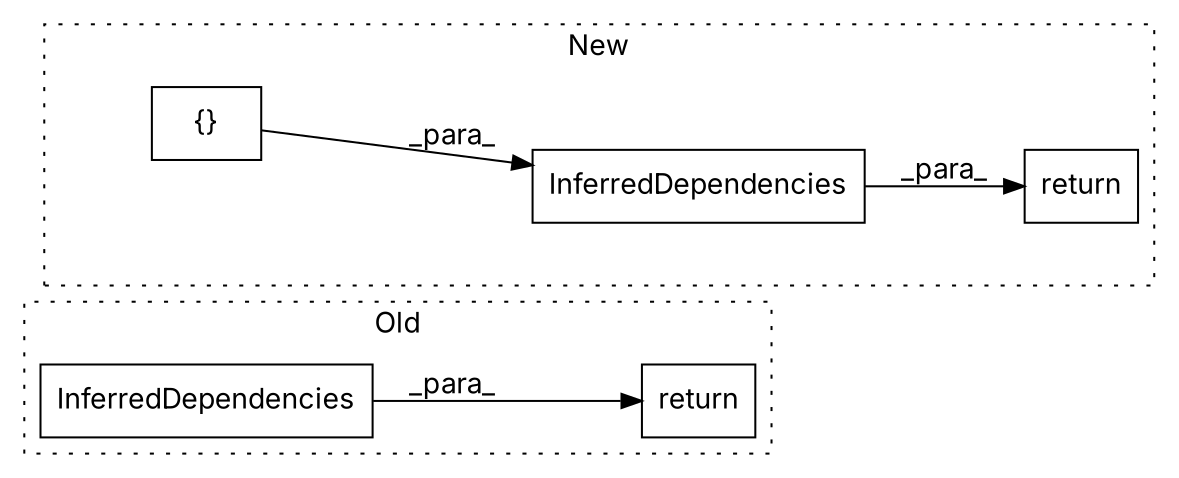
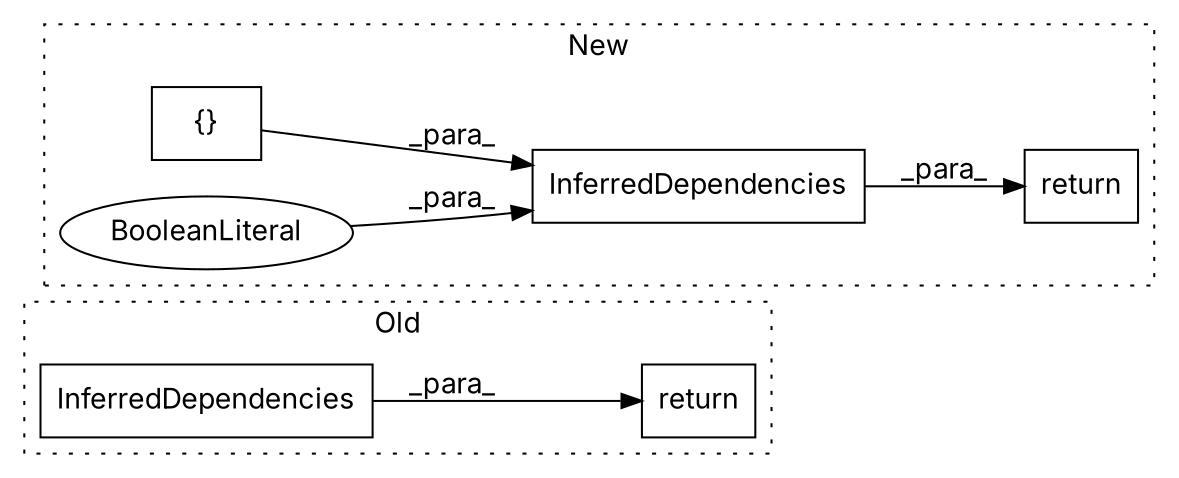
node "BooleanLiteral": added
